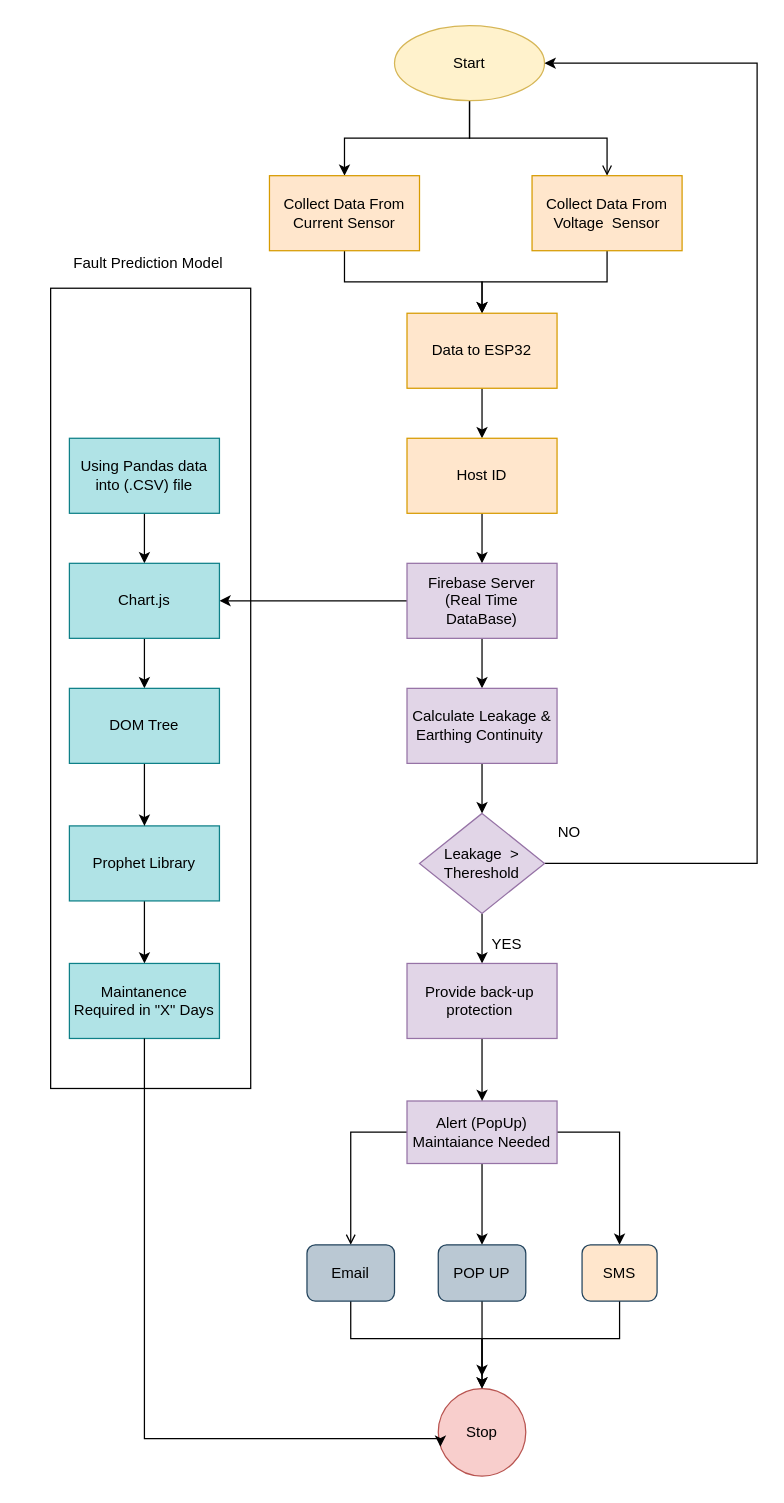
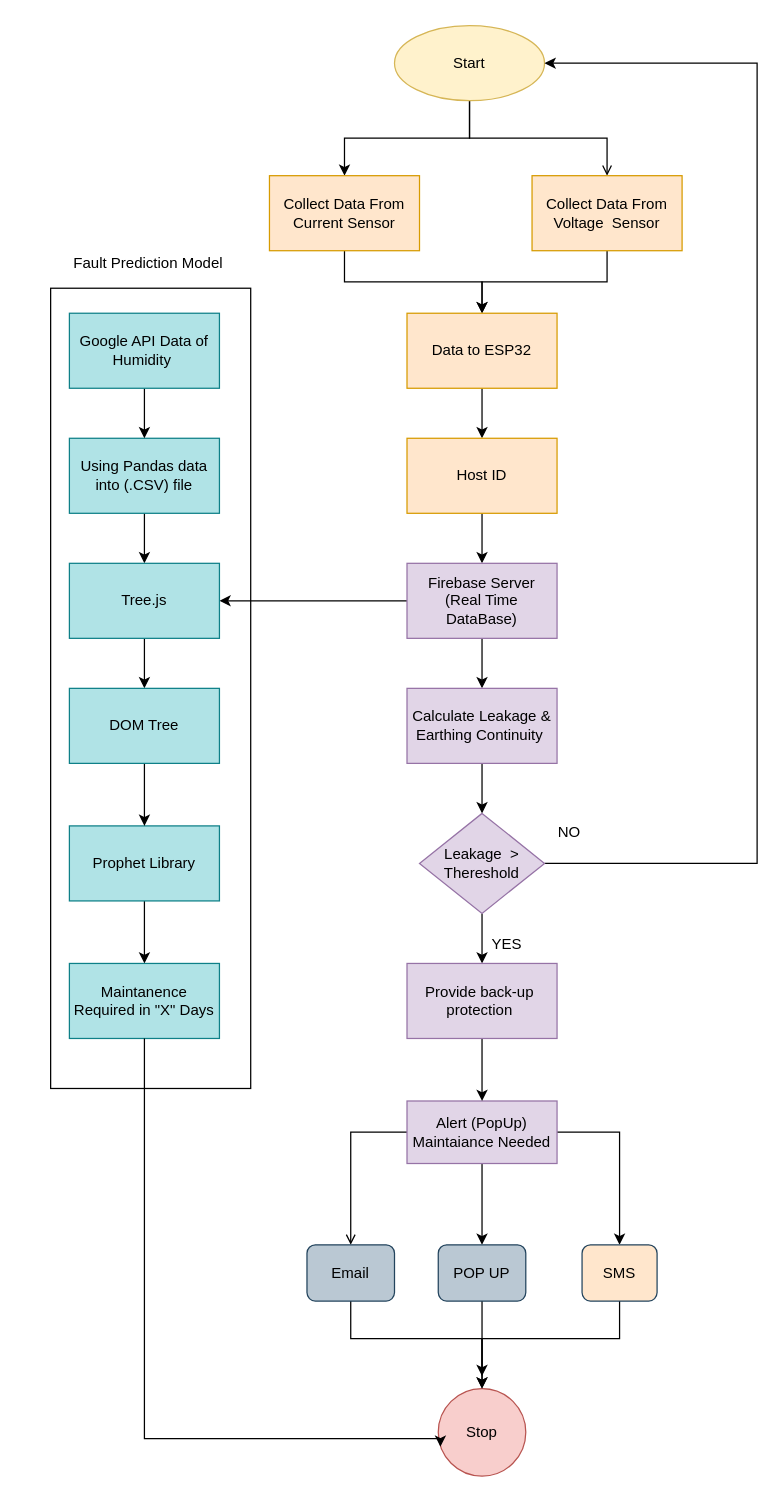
node "Google API Data of Humidity": added
edge "Google API Data of Humidity" -> "Using Pandas data into (.CSV) file": added
node "Chart.js": label "Chart.js" -> "Tree.js"
